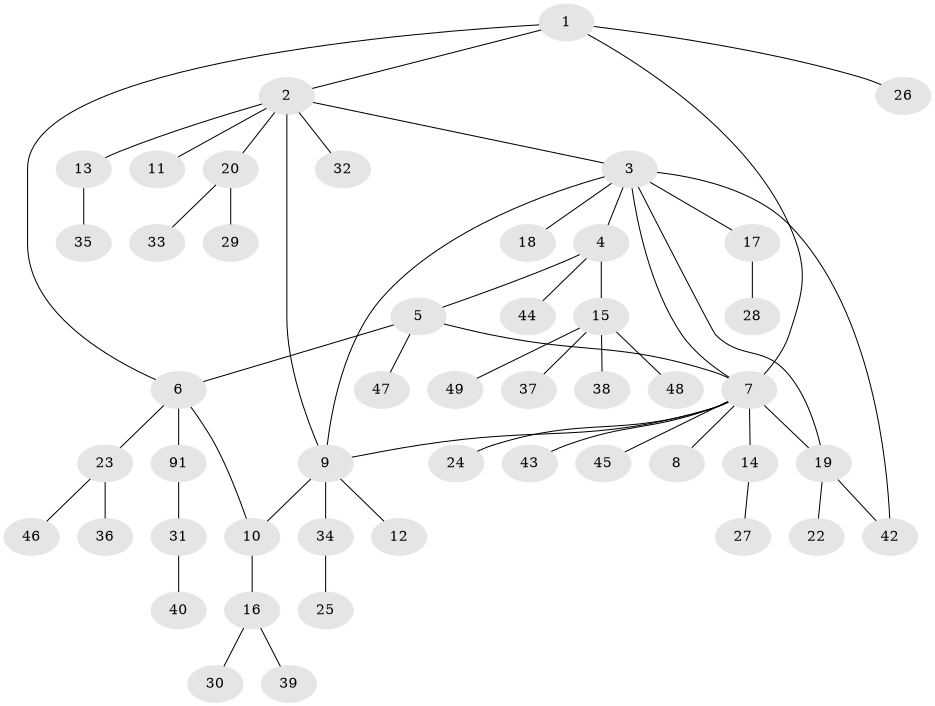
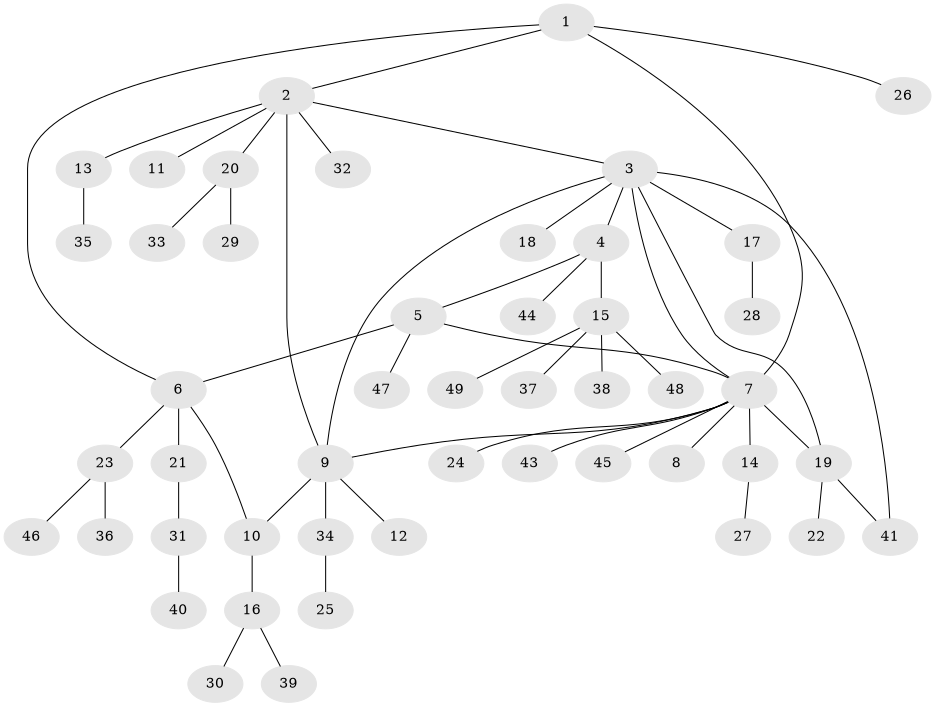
node "91": label "91" -> "21"
node "42": label "42" -> "41"
